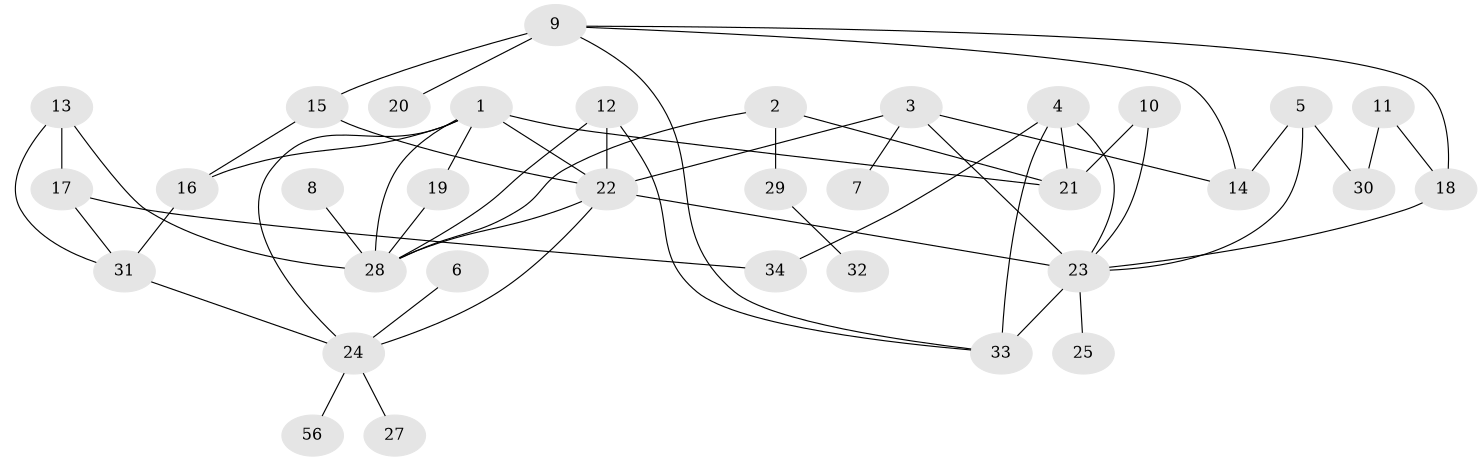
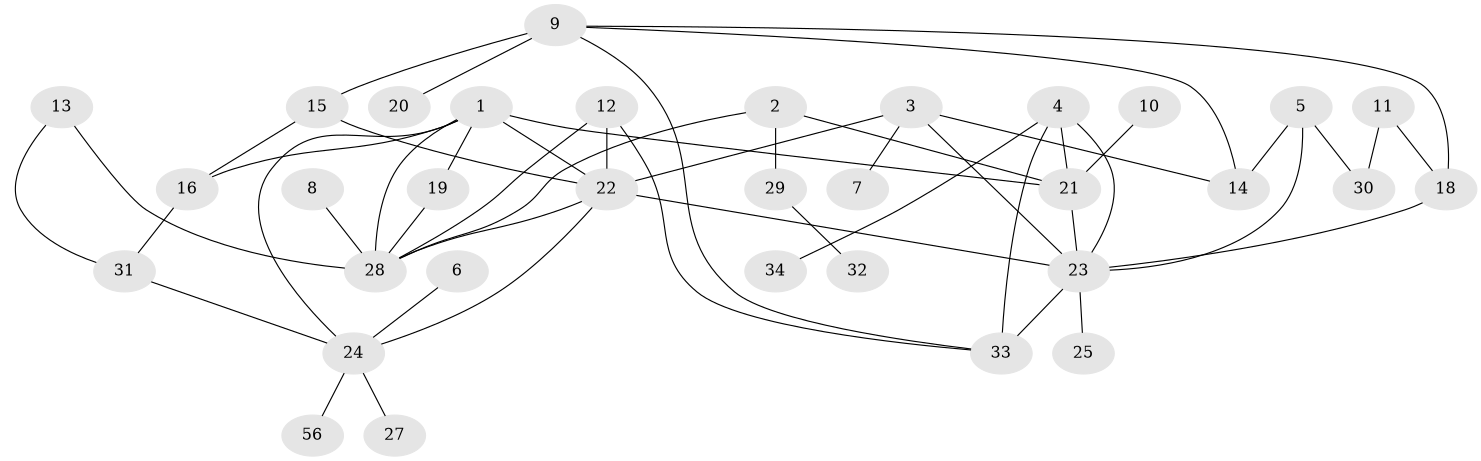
node "17": removed
edge "10" -- "23": now "21" -- "23"
